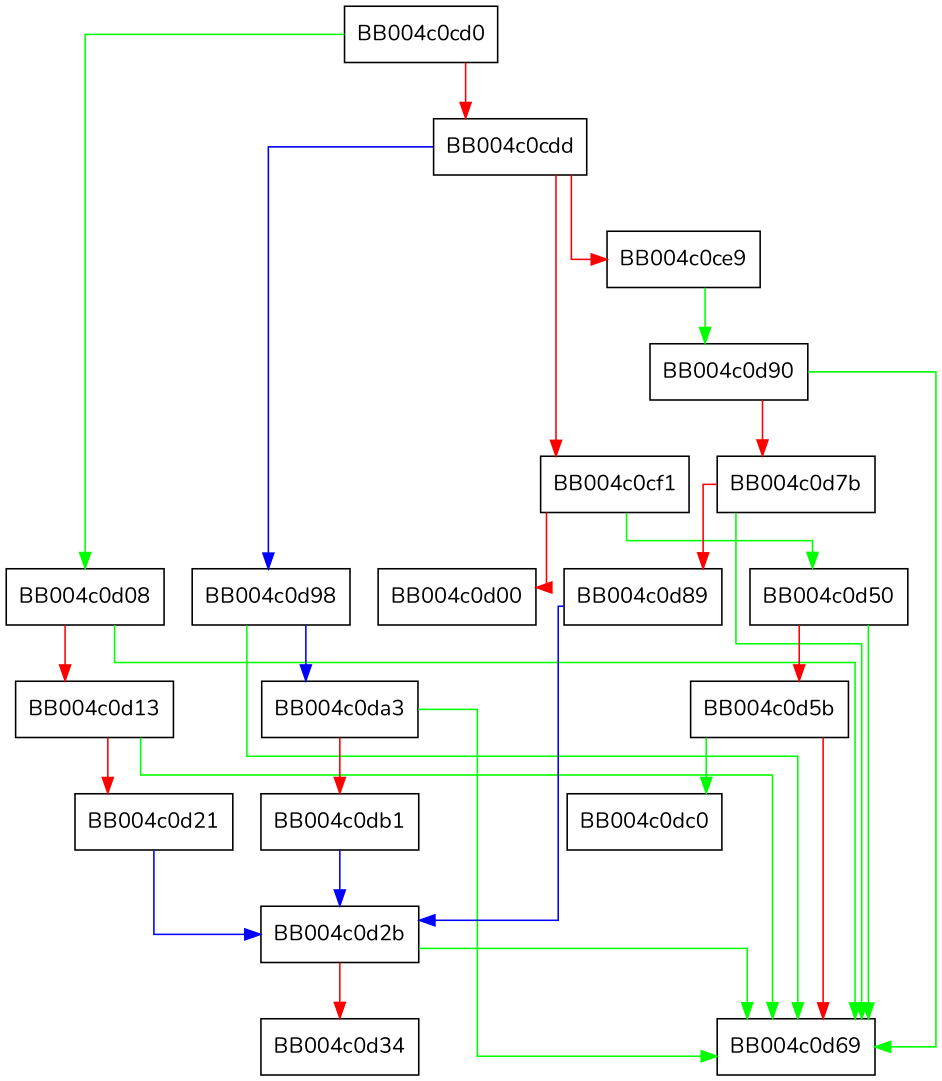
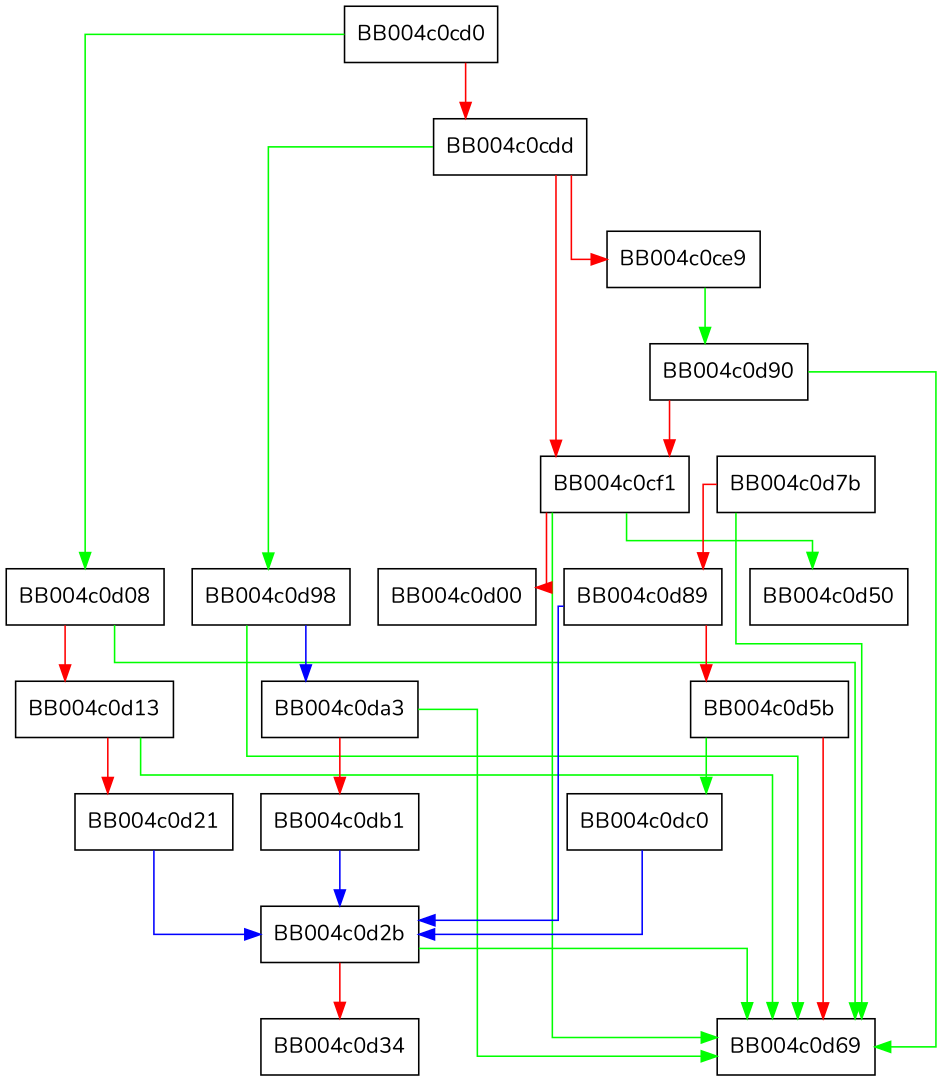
edge "BB004c0cdd" -> "BB004c0d98": color blue -> green
edge "BB004c0d90" -> "BB004c0d7b": now "BB004c0d90" -> "BB004c0cf1"
edge "BB004c0d50" -> "BB004c0d5b": now "BB004c0d89" -> "BB004c0d5b"
edge "BB004c0d50" -> "BB004c0d69": now "BB004c0cf1" -> "BB004c0d69"
edge "BB004c0dc0" -> "BB004c0d2b": added
